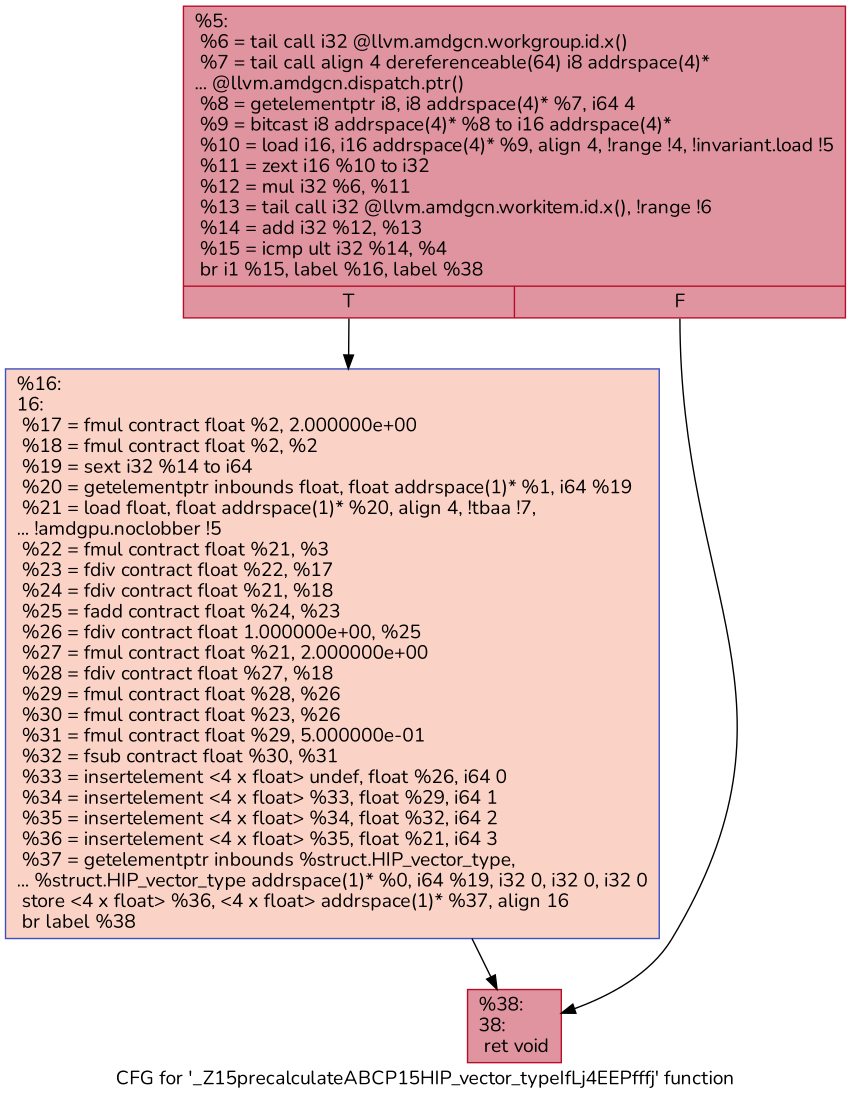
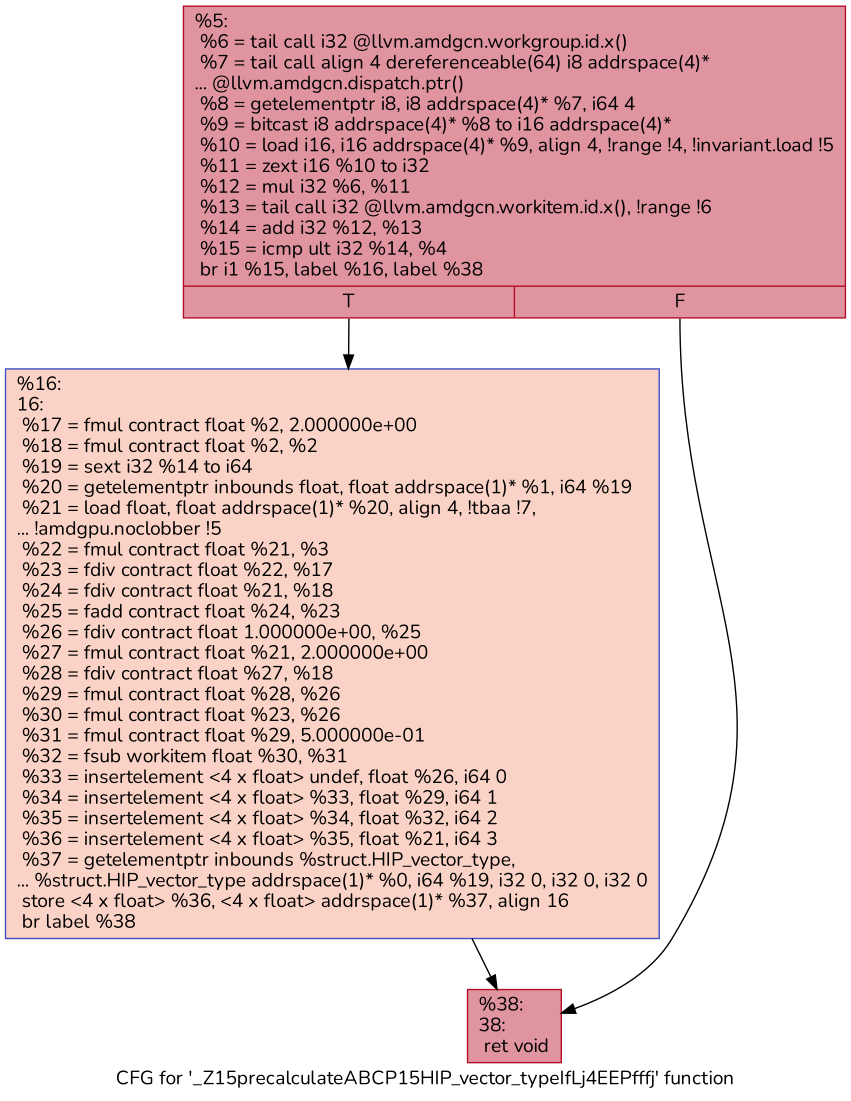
node "%16:": text "%32 = fsub contract float %30, %31" -> "%32 = fsub workitem float %30, %31"
